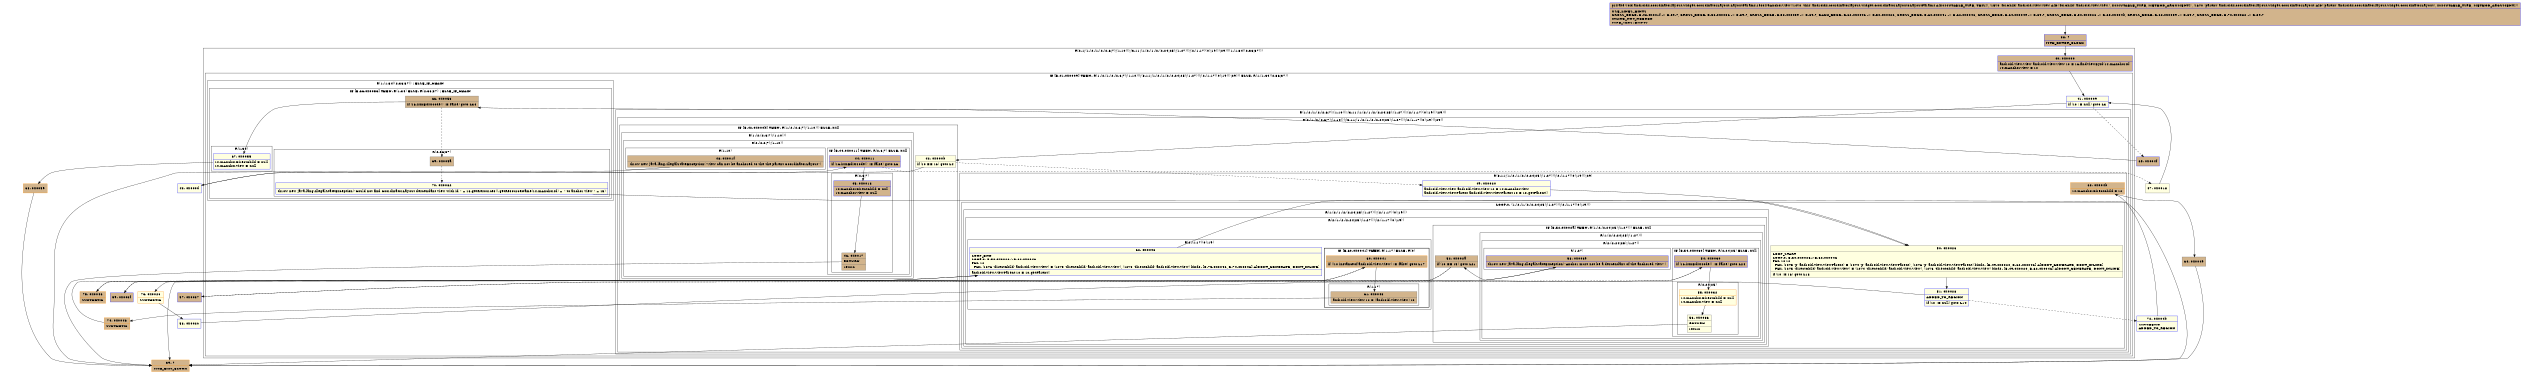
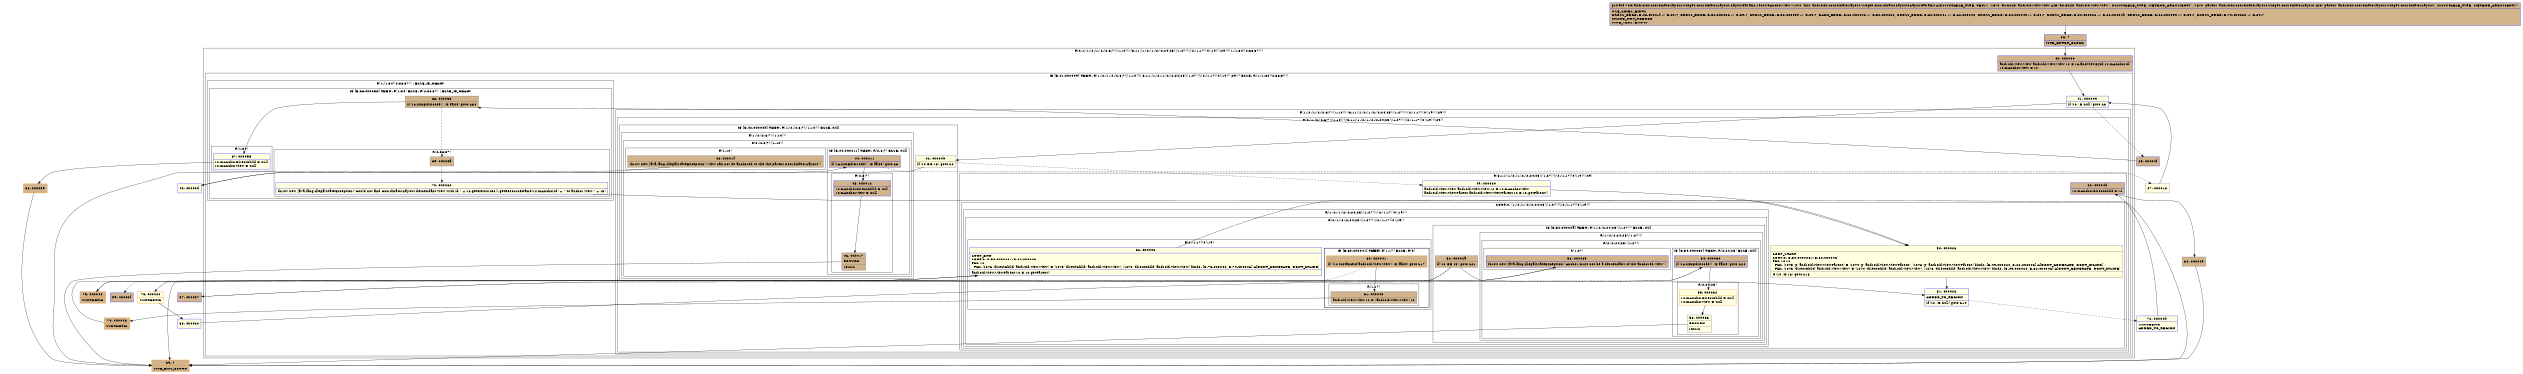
node "63: 0x004b": color darkorange -> blue
edge "59: 0x003f" -> "60: 0x0041": removed
edge "51: 0x0028" -> "52: 0x002a": reversed
